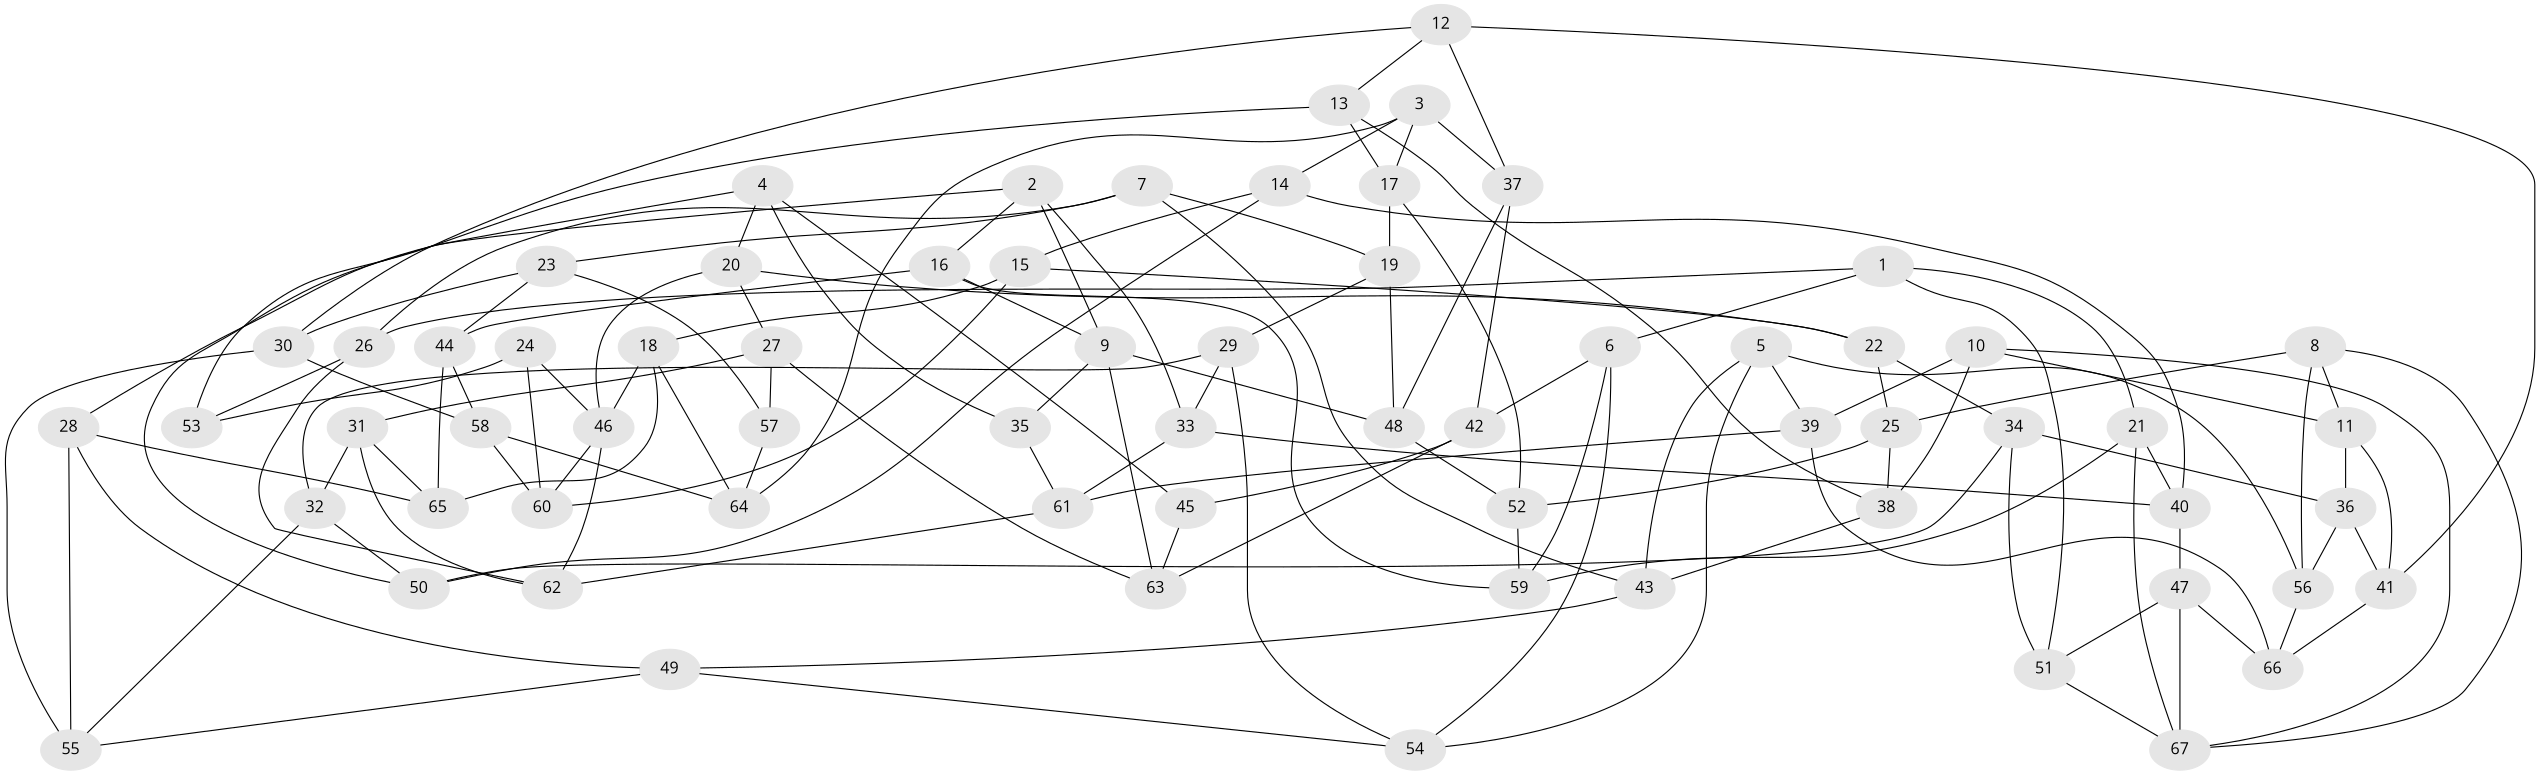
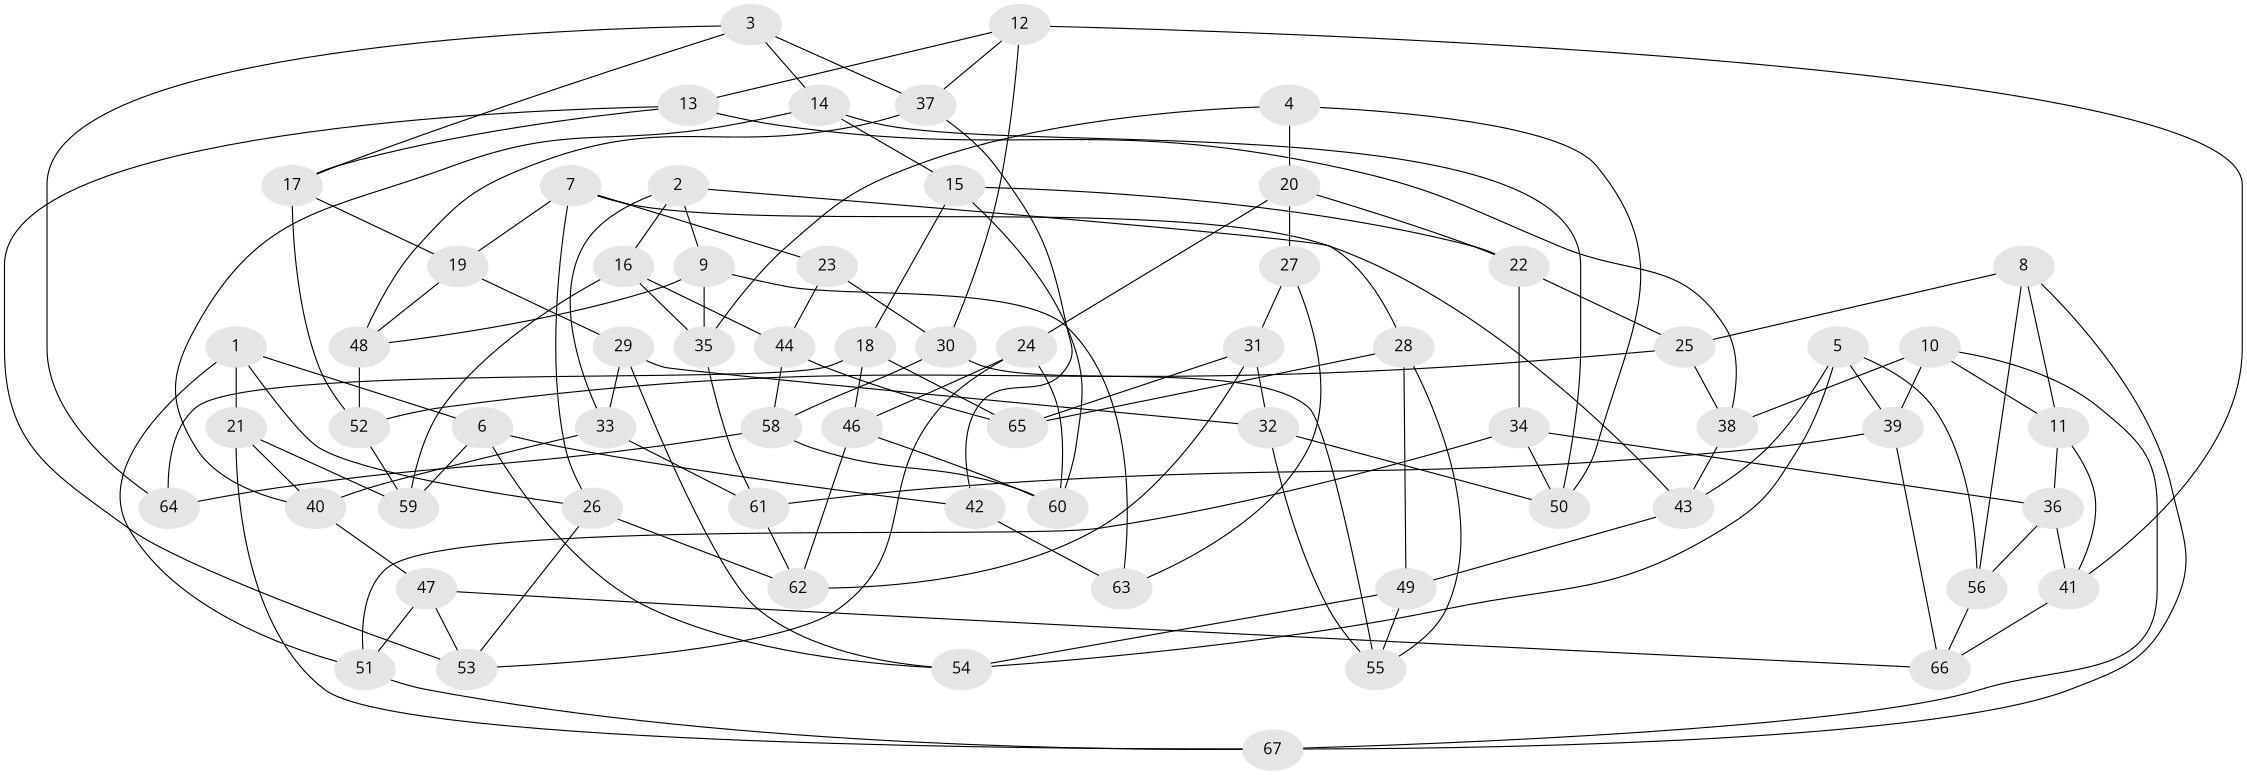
edge "16" -- "9": now "16" -- "35"
edge "20" -- "46": now "20" -- "24"
node "57": removed
node "45": removed
edge "47" -- "67": now "47" -- "53"
